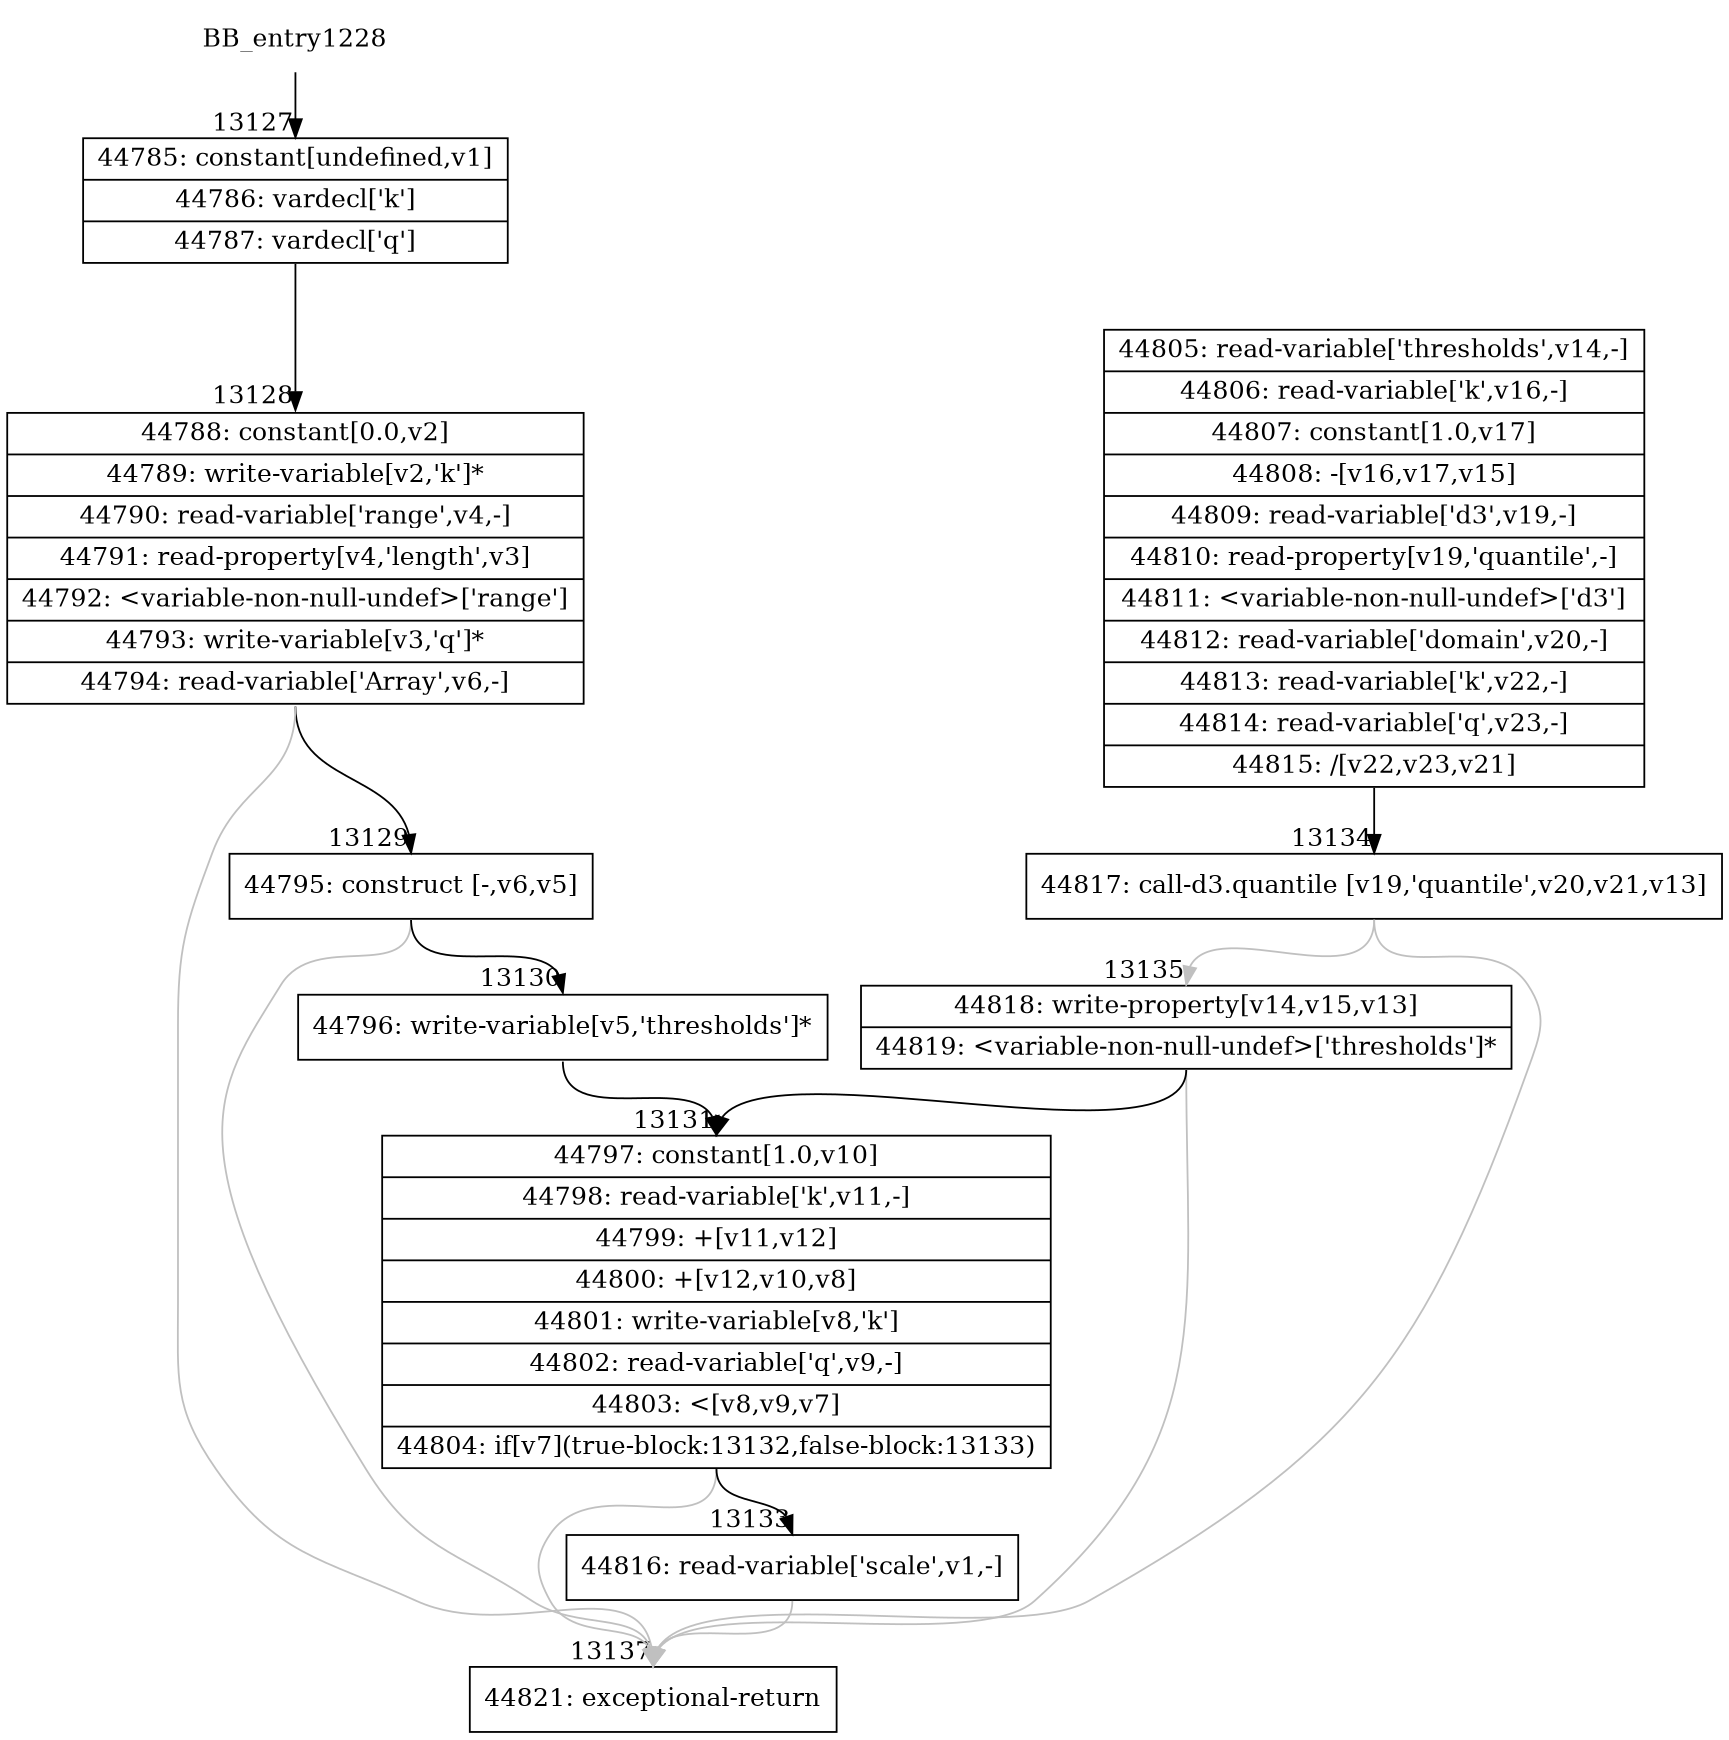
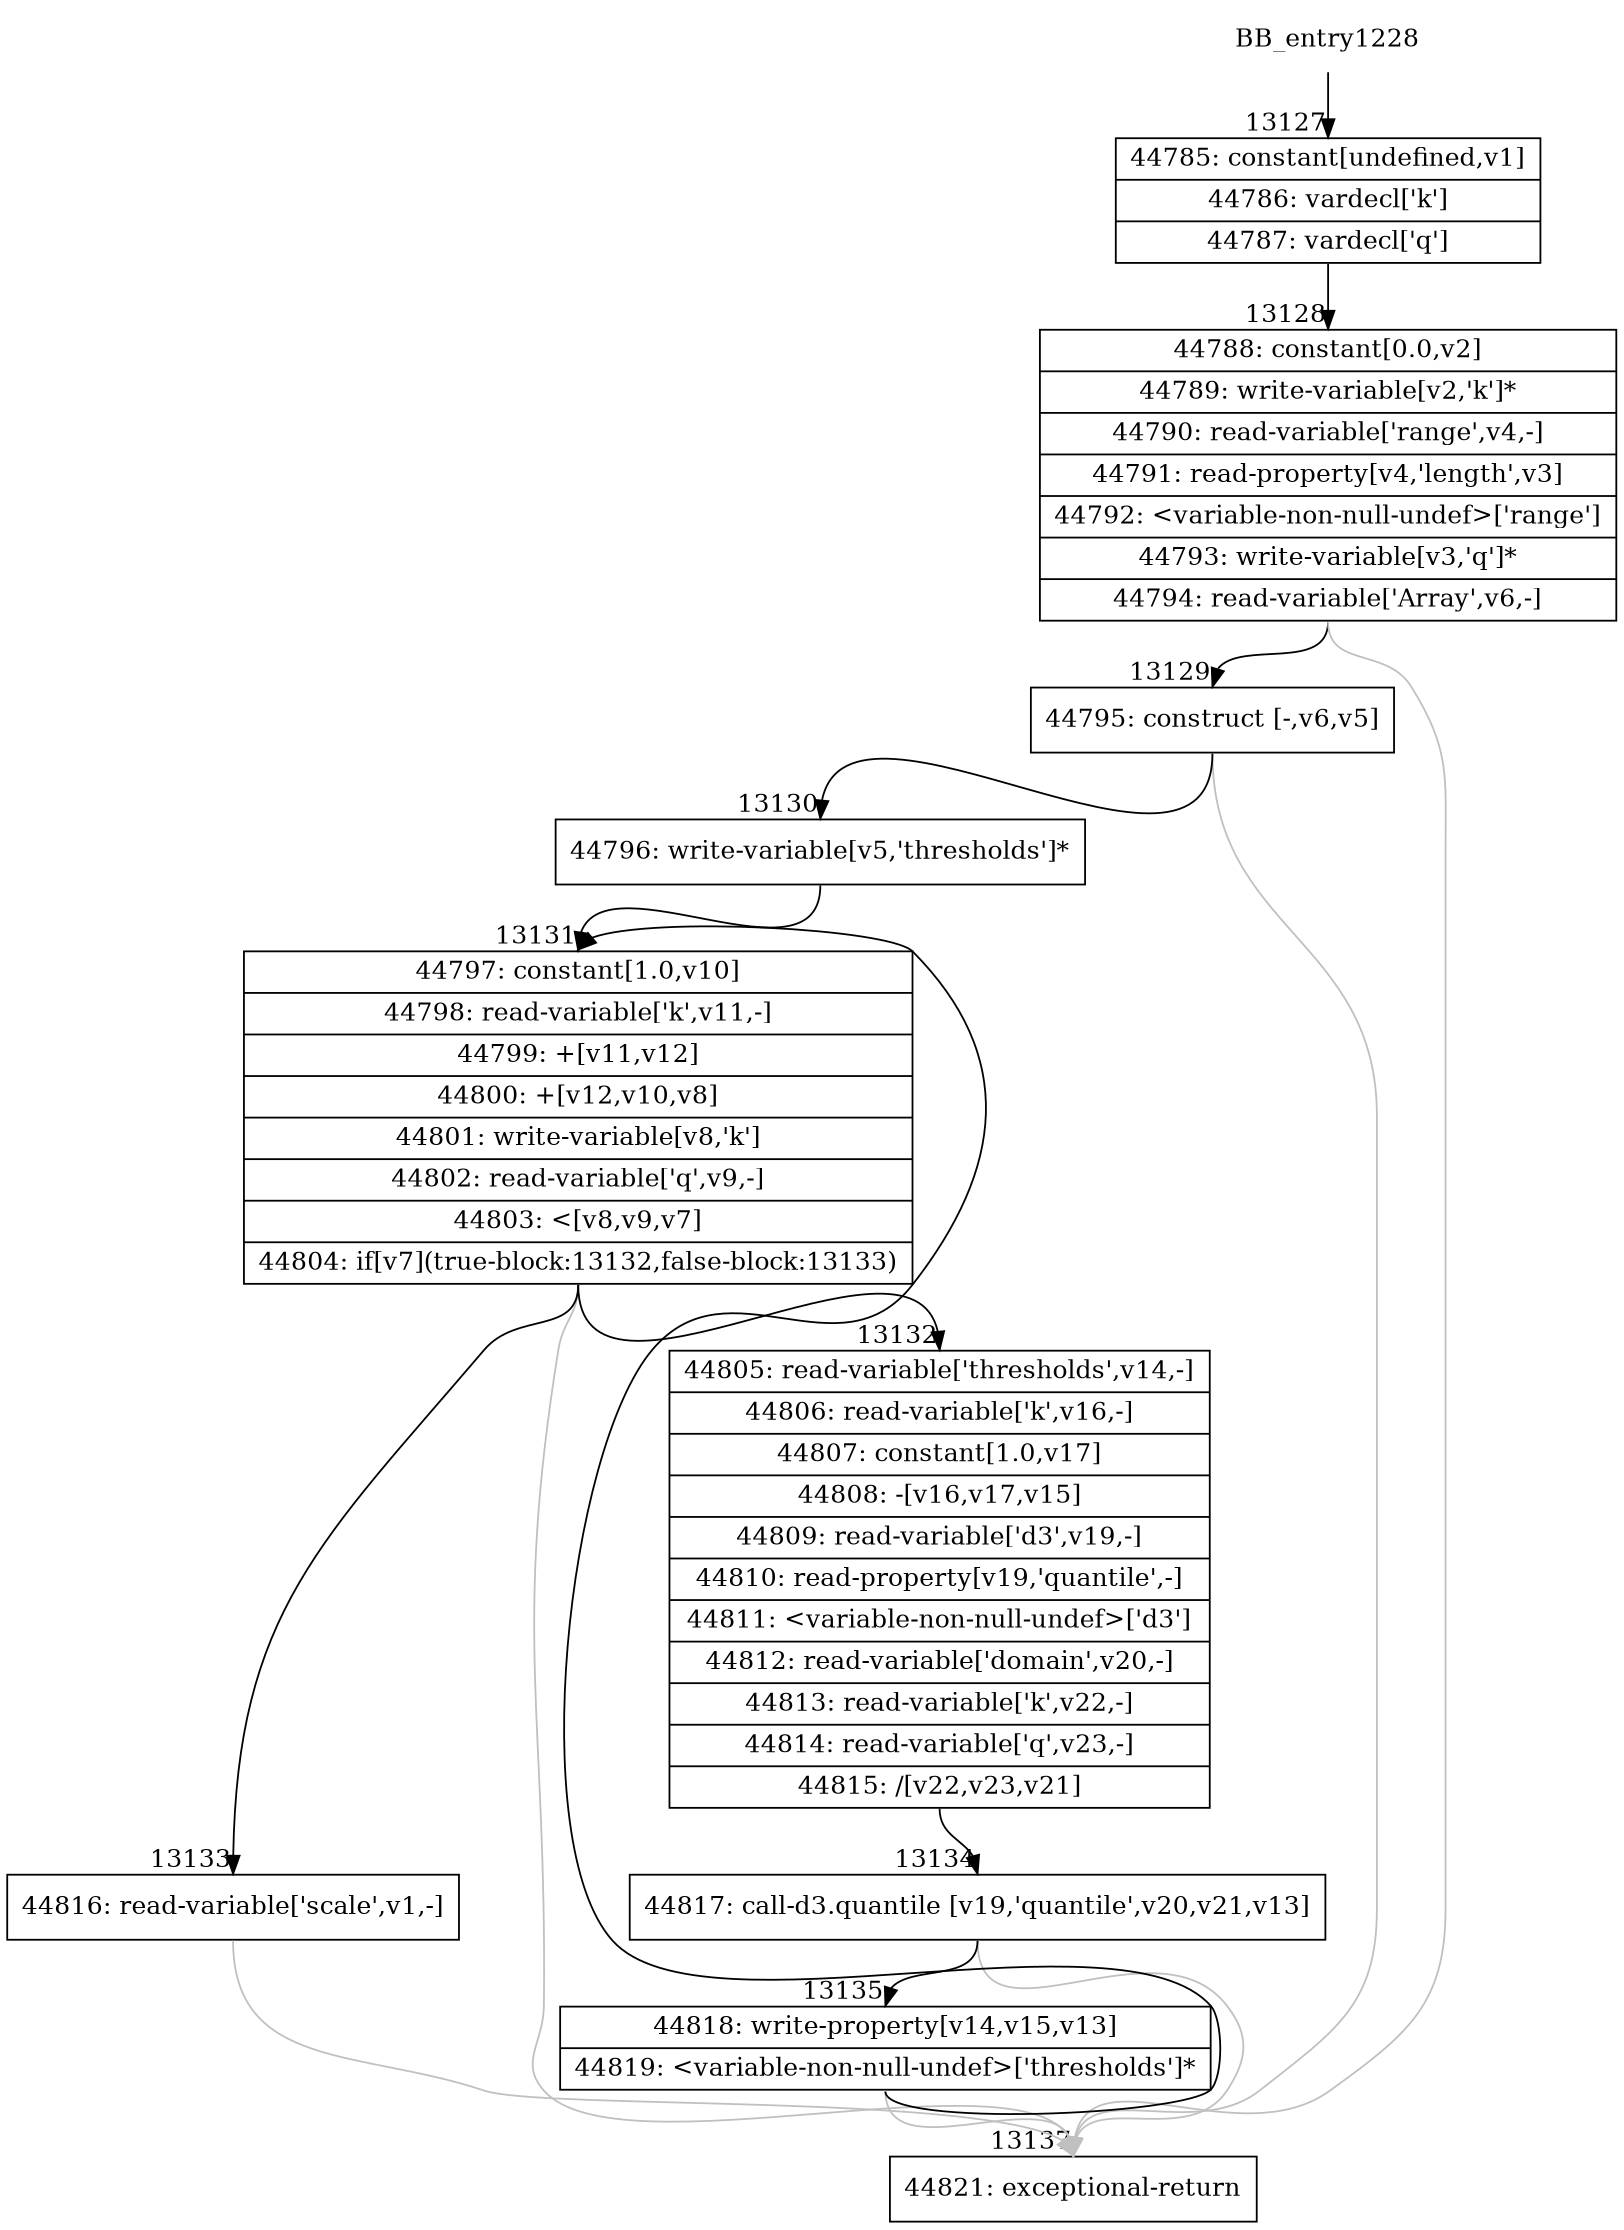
edge "44817: call-d3.quantile [v19,'quantile',v20,v21,v13]" -> "44818: write-property[v14,v15,v13]": color gray -> black
edge "44797: constant[1.0,v10]" -> "44805: read-variable['thresholds',v14,-]": added
